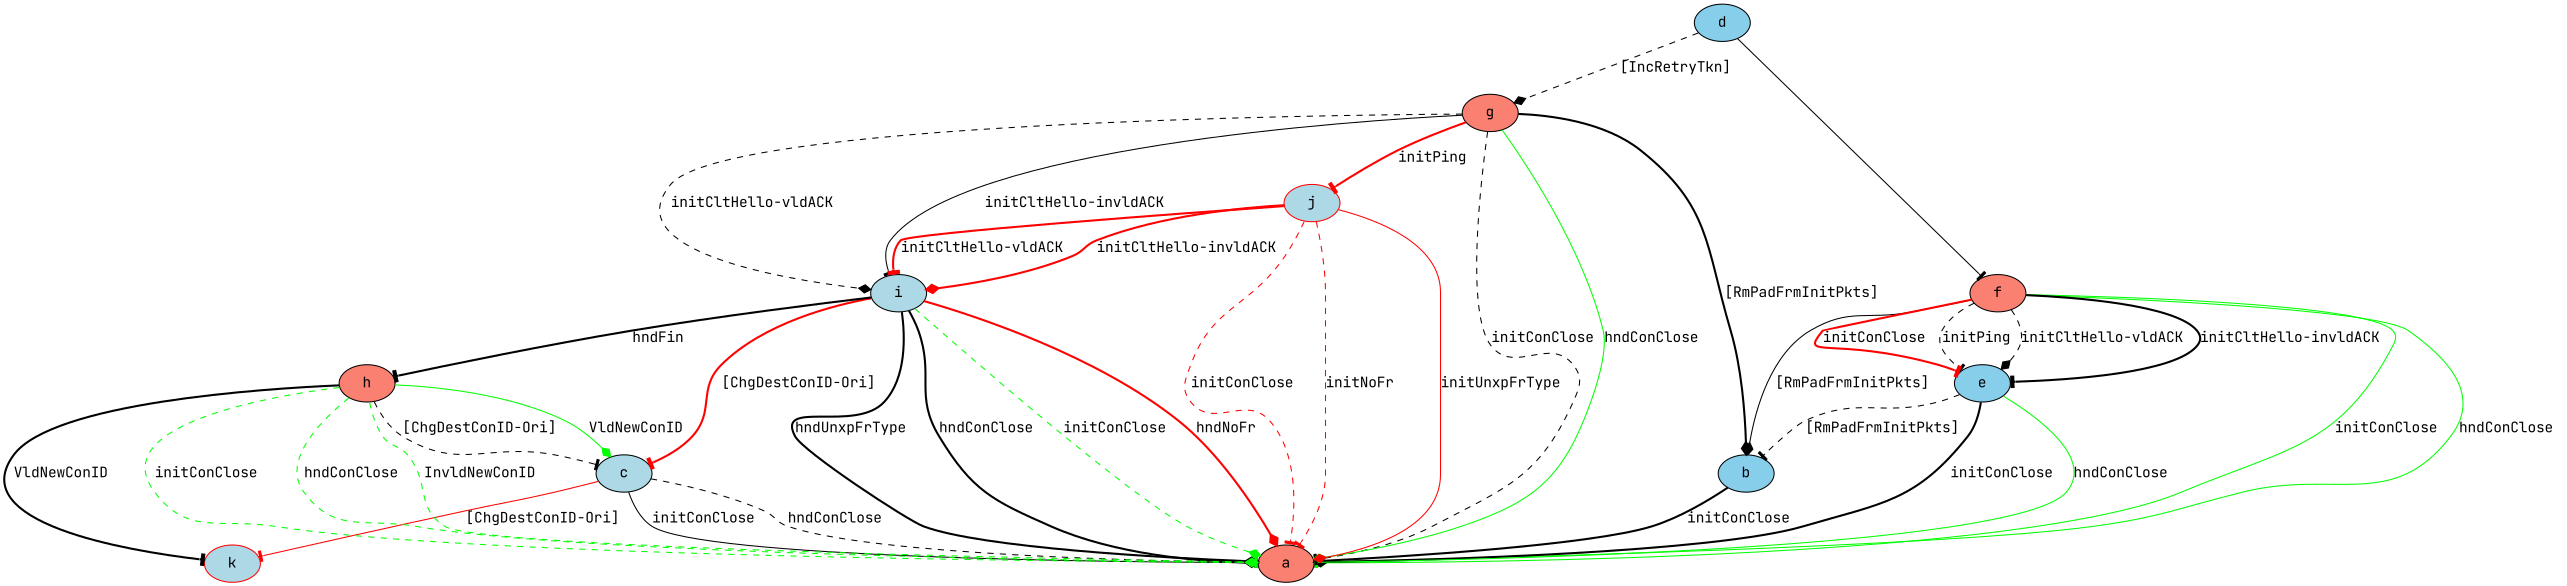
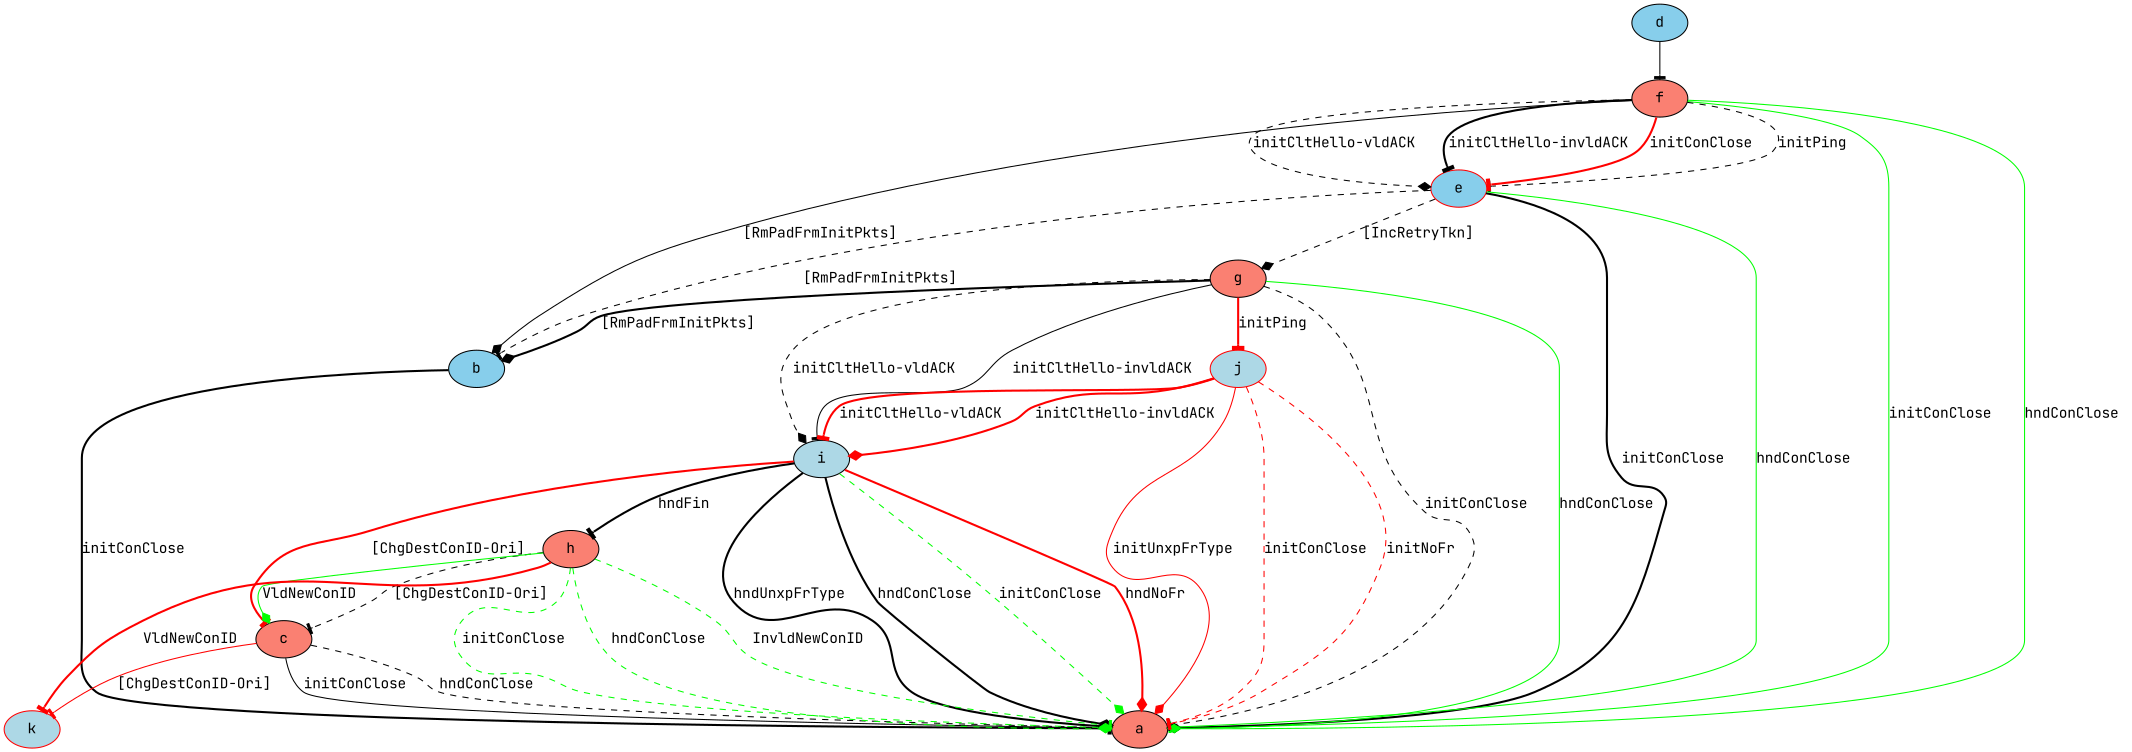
edge "d" -> "g": now "e" -> "g"
node "e": color black -> red
edge "h" -> "k": color black -> red
node "c": fillcolor lightblue -> salmon
